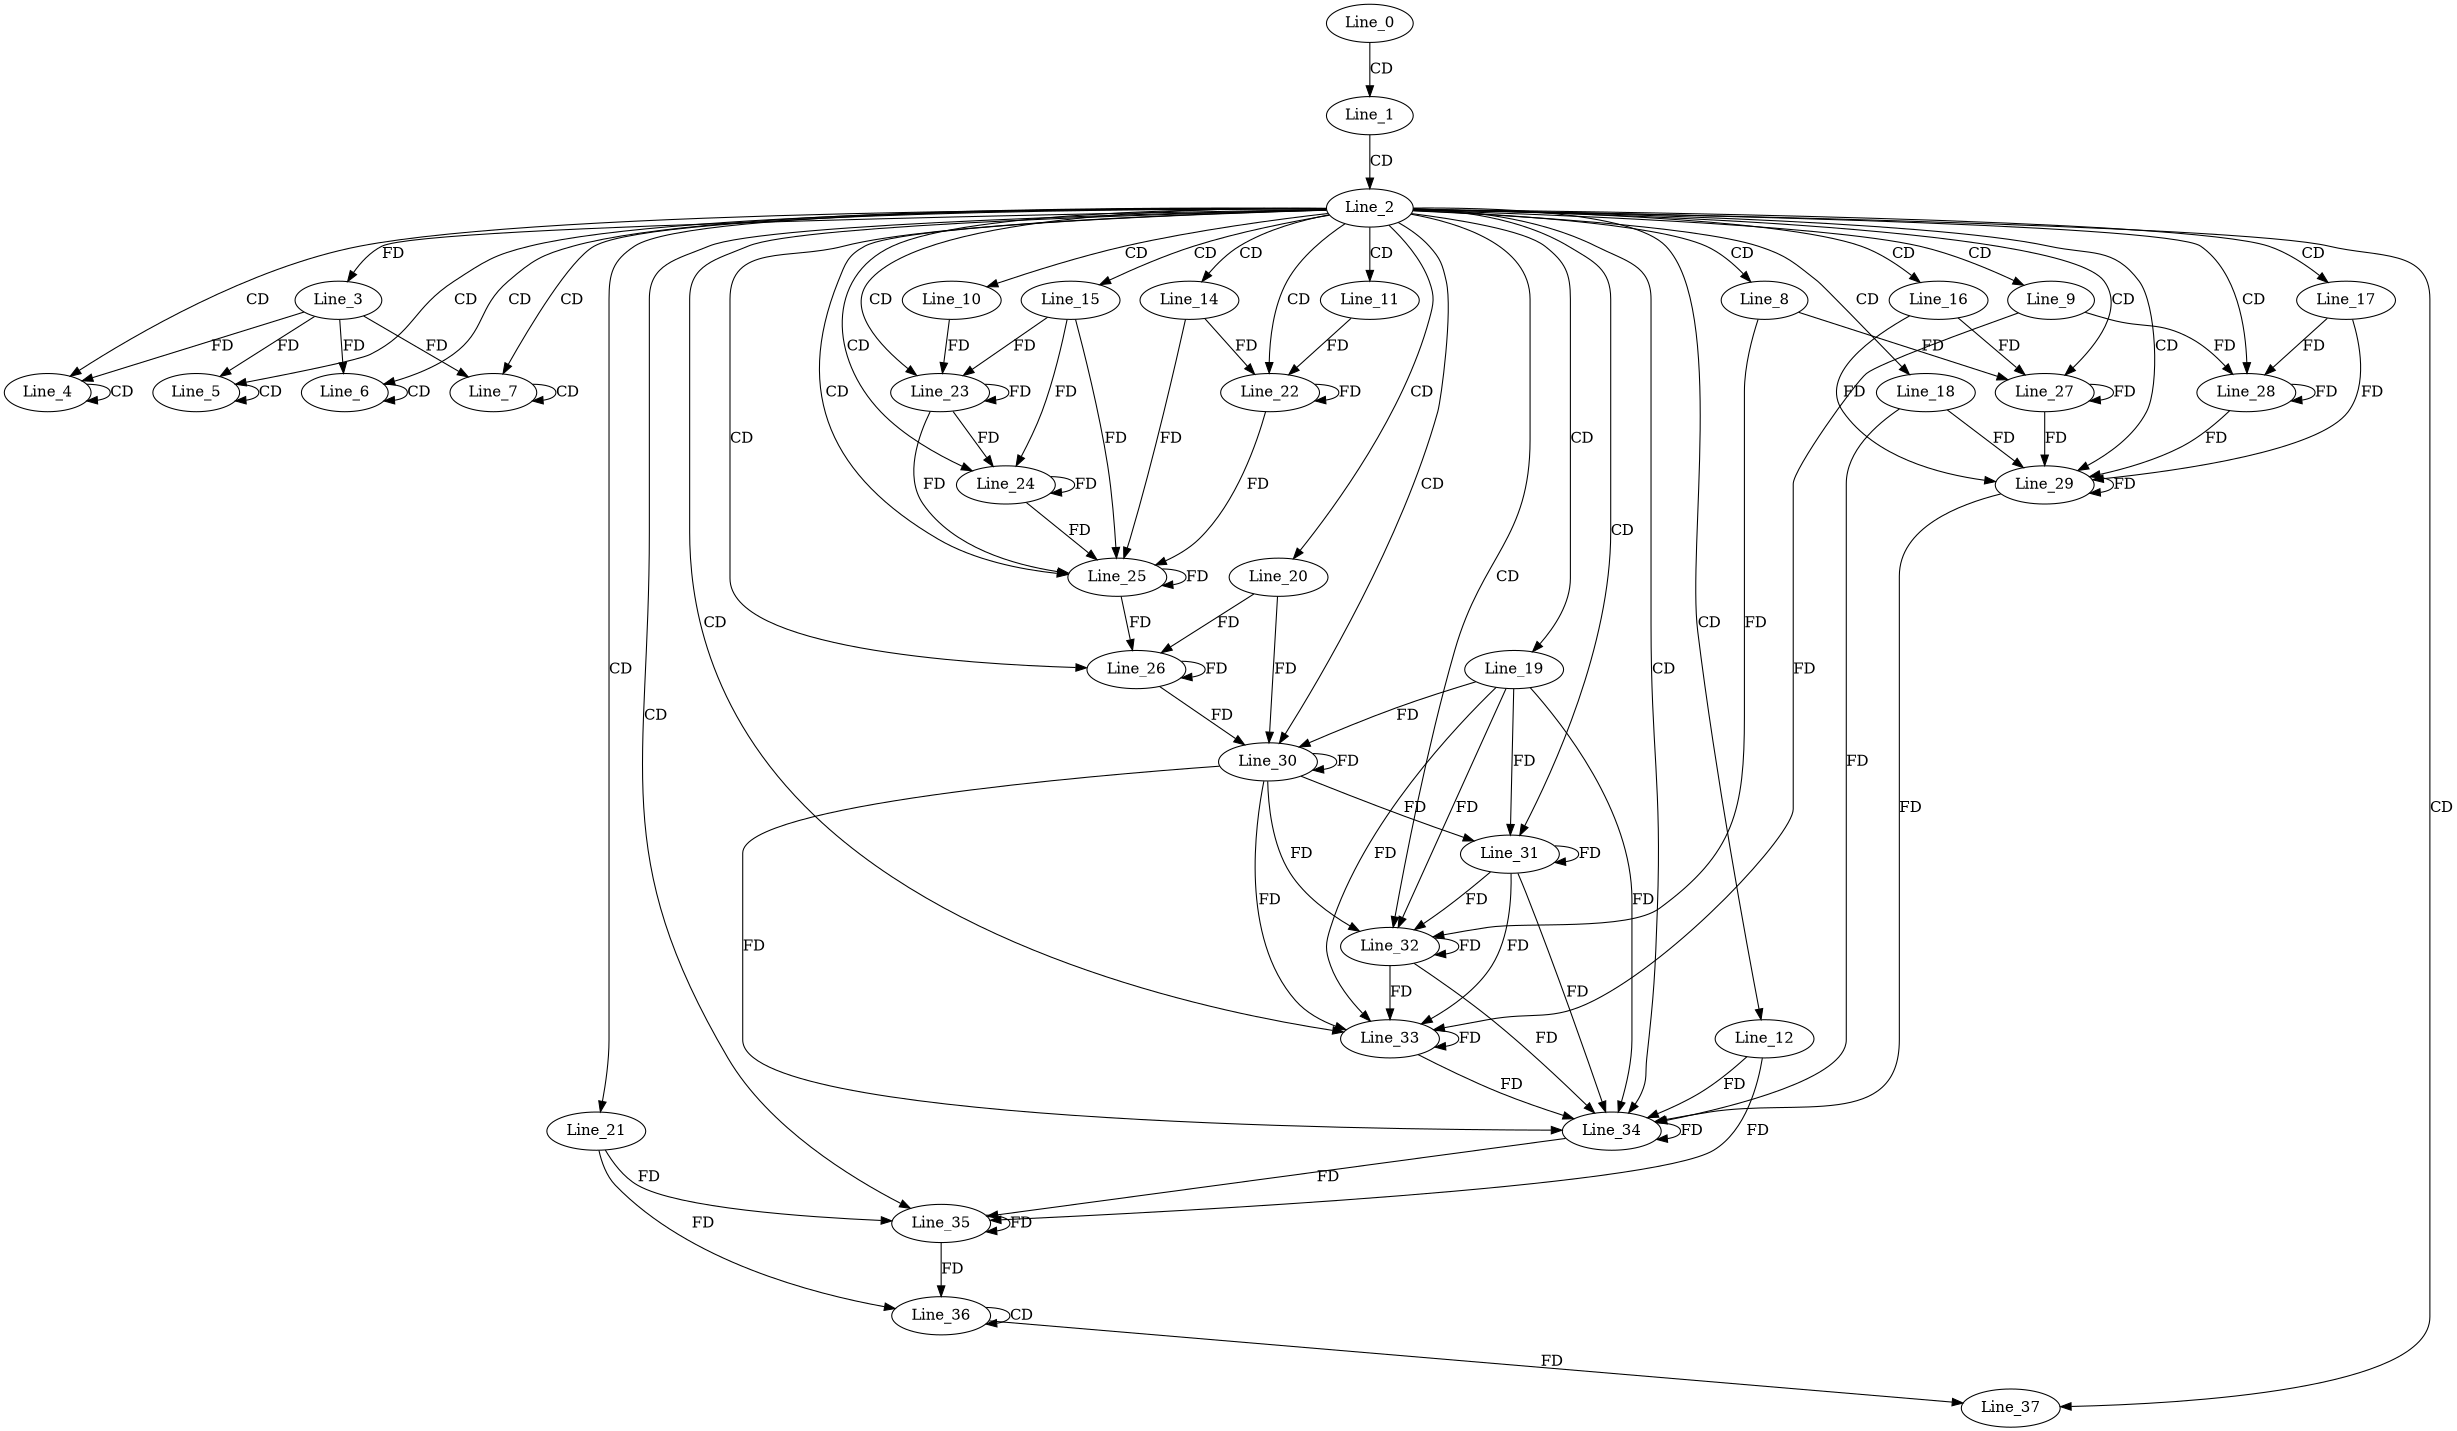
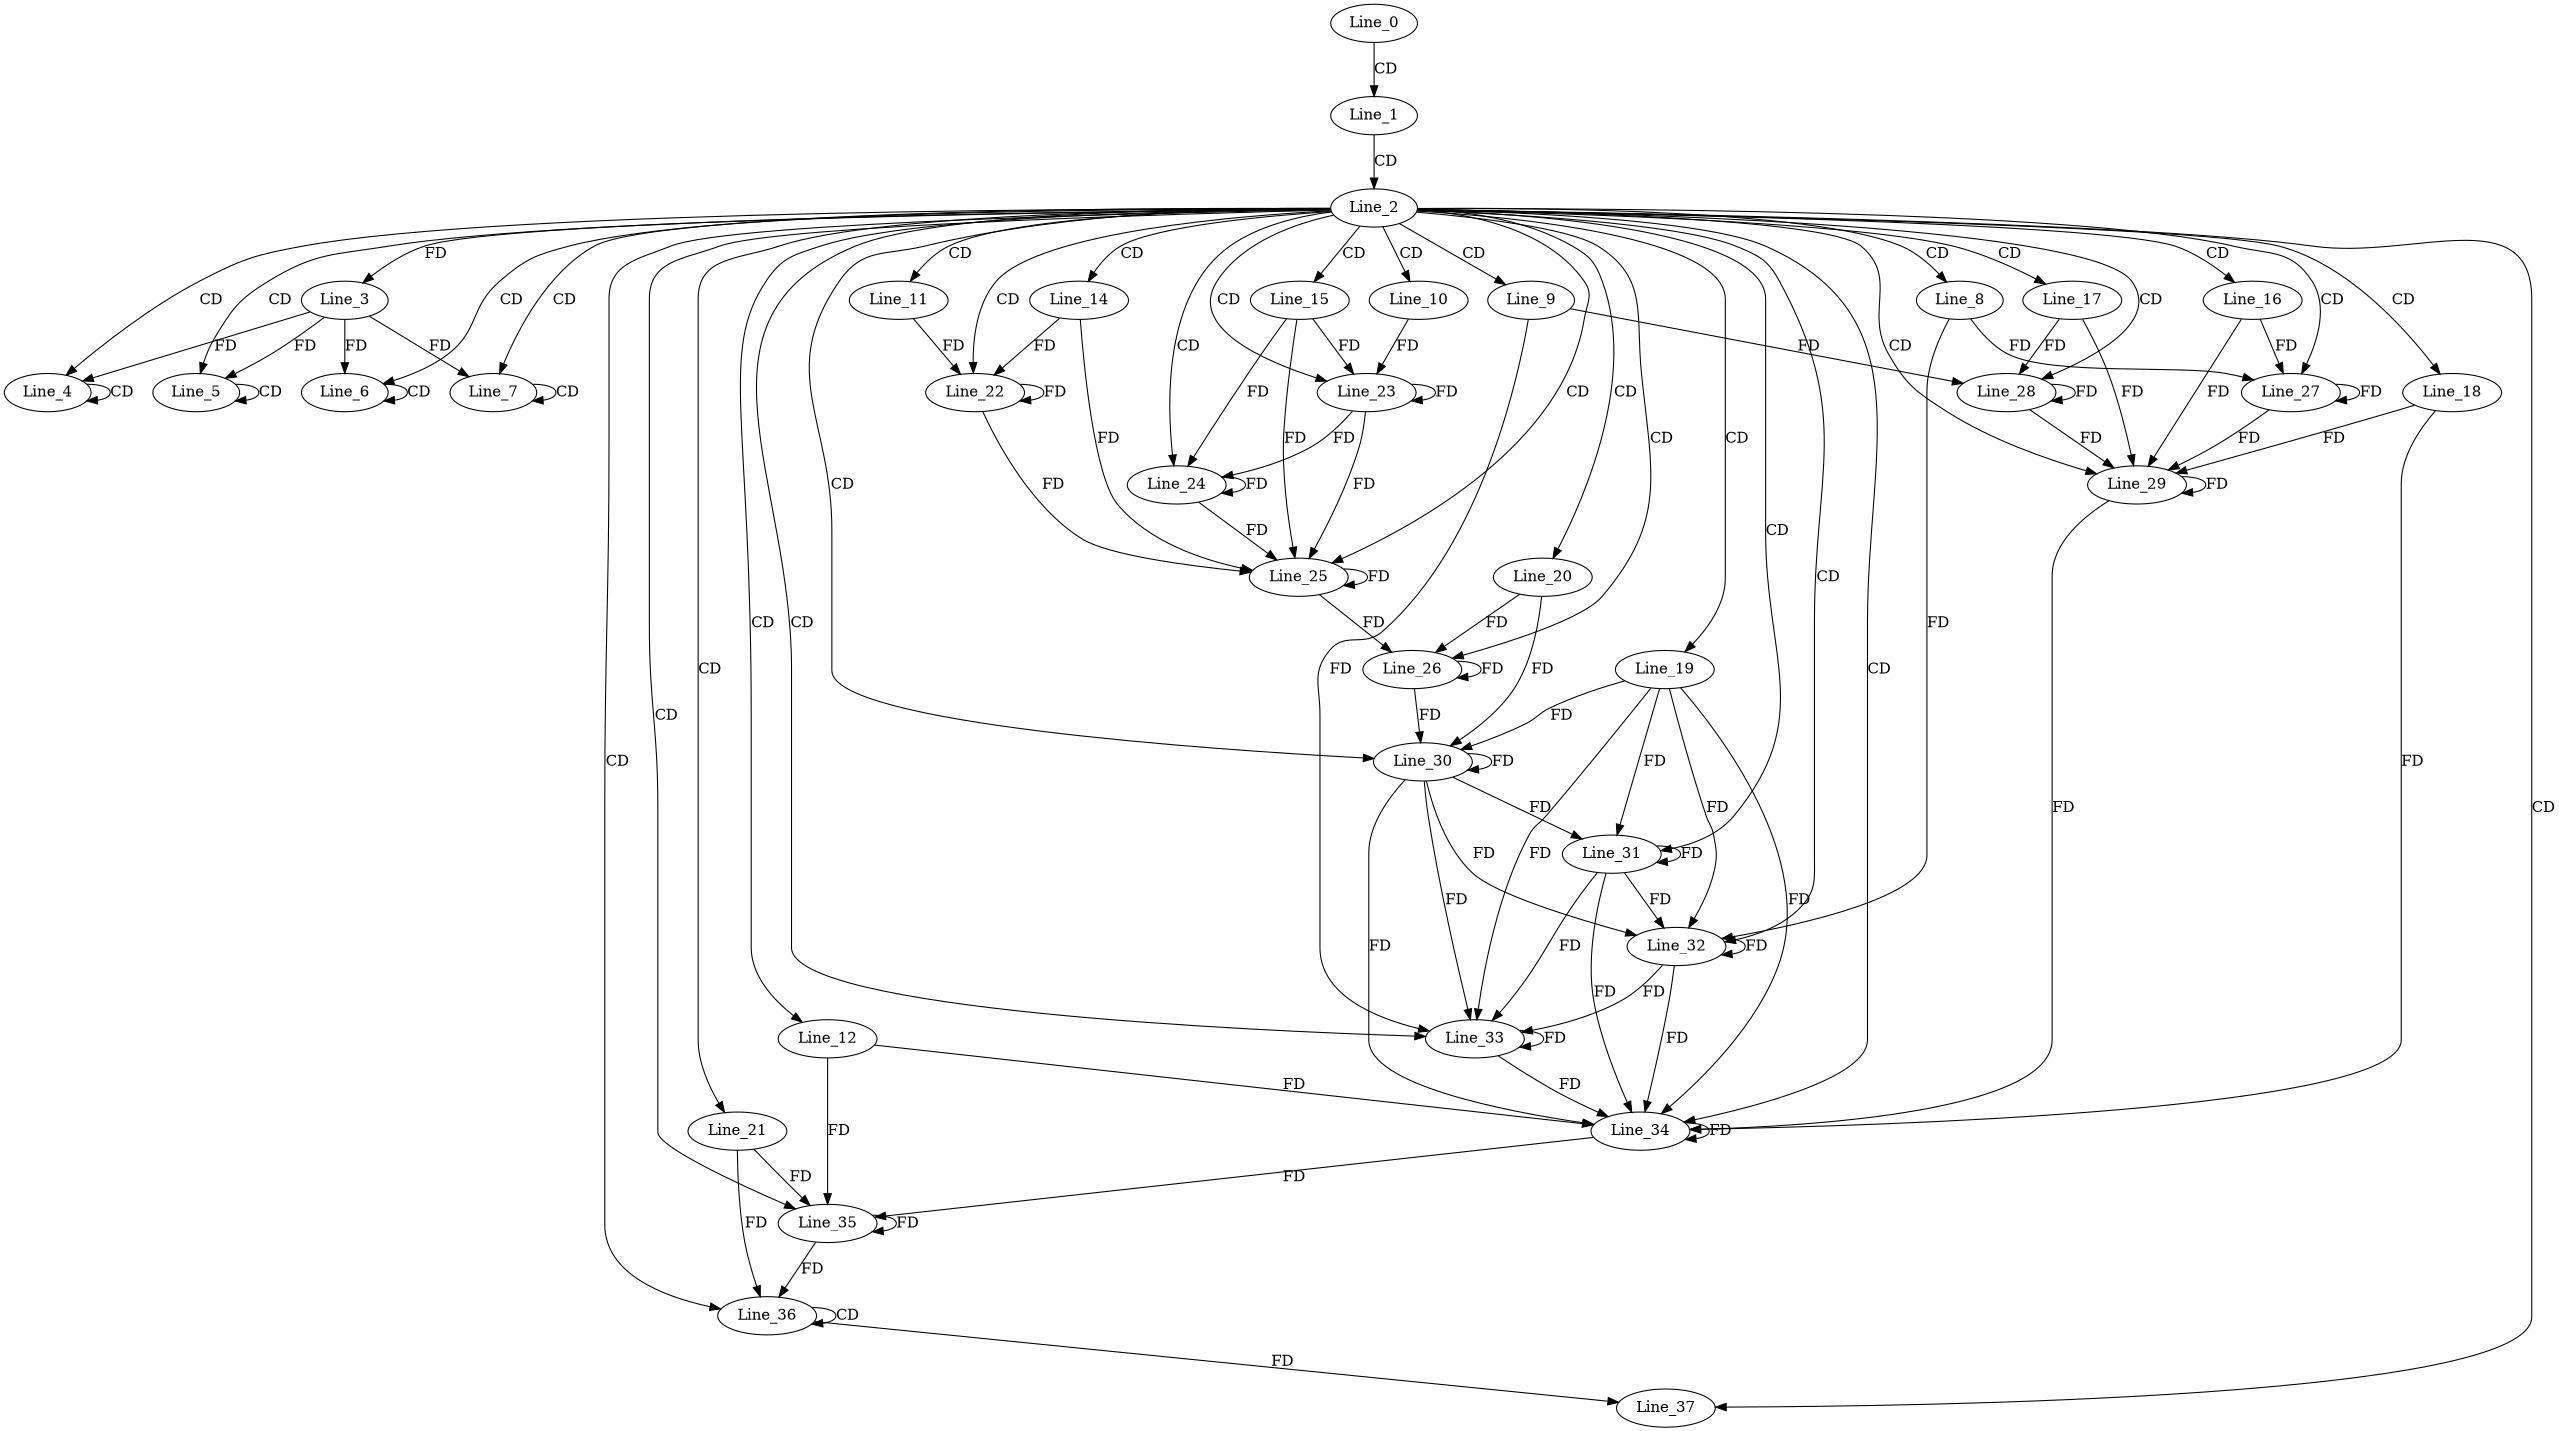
edge "Line_2" -> "Line_36": added, label "CD"
